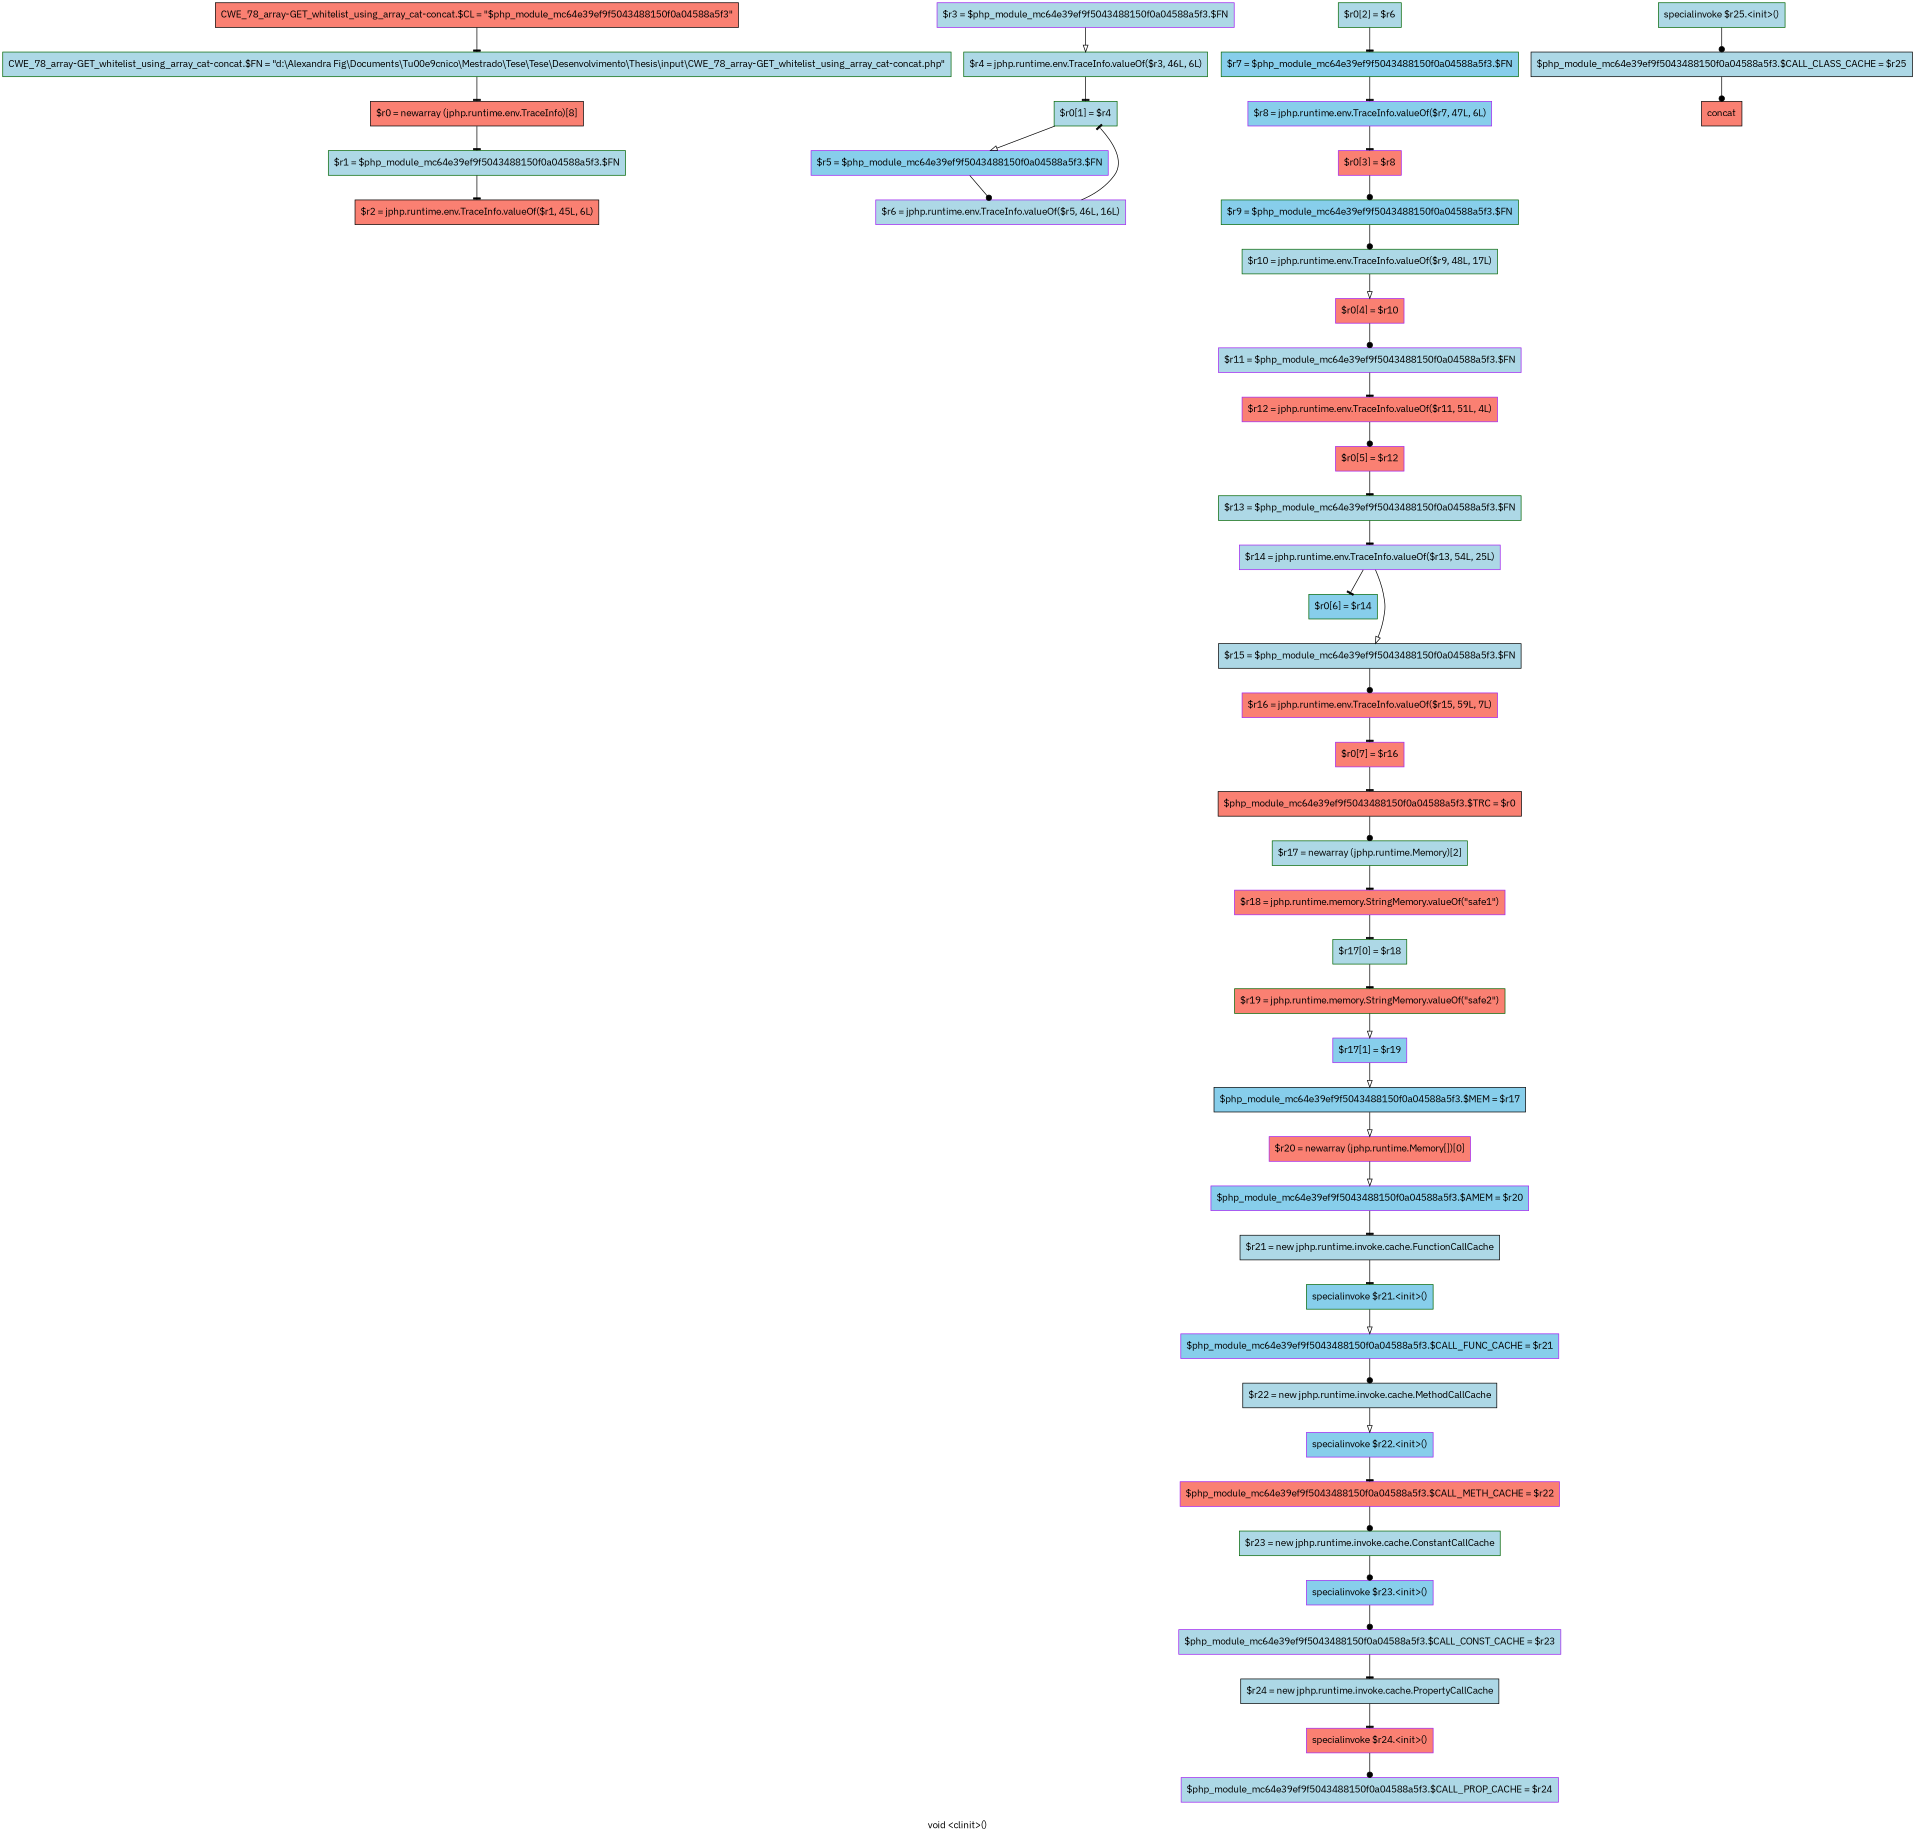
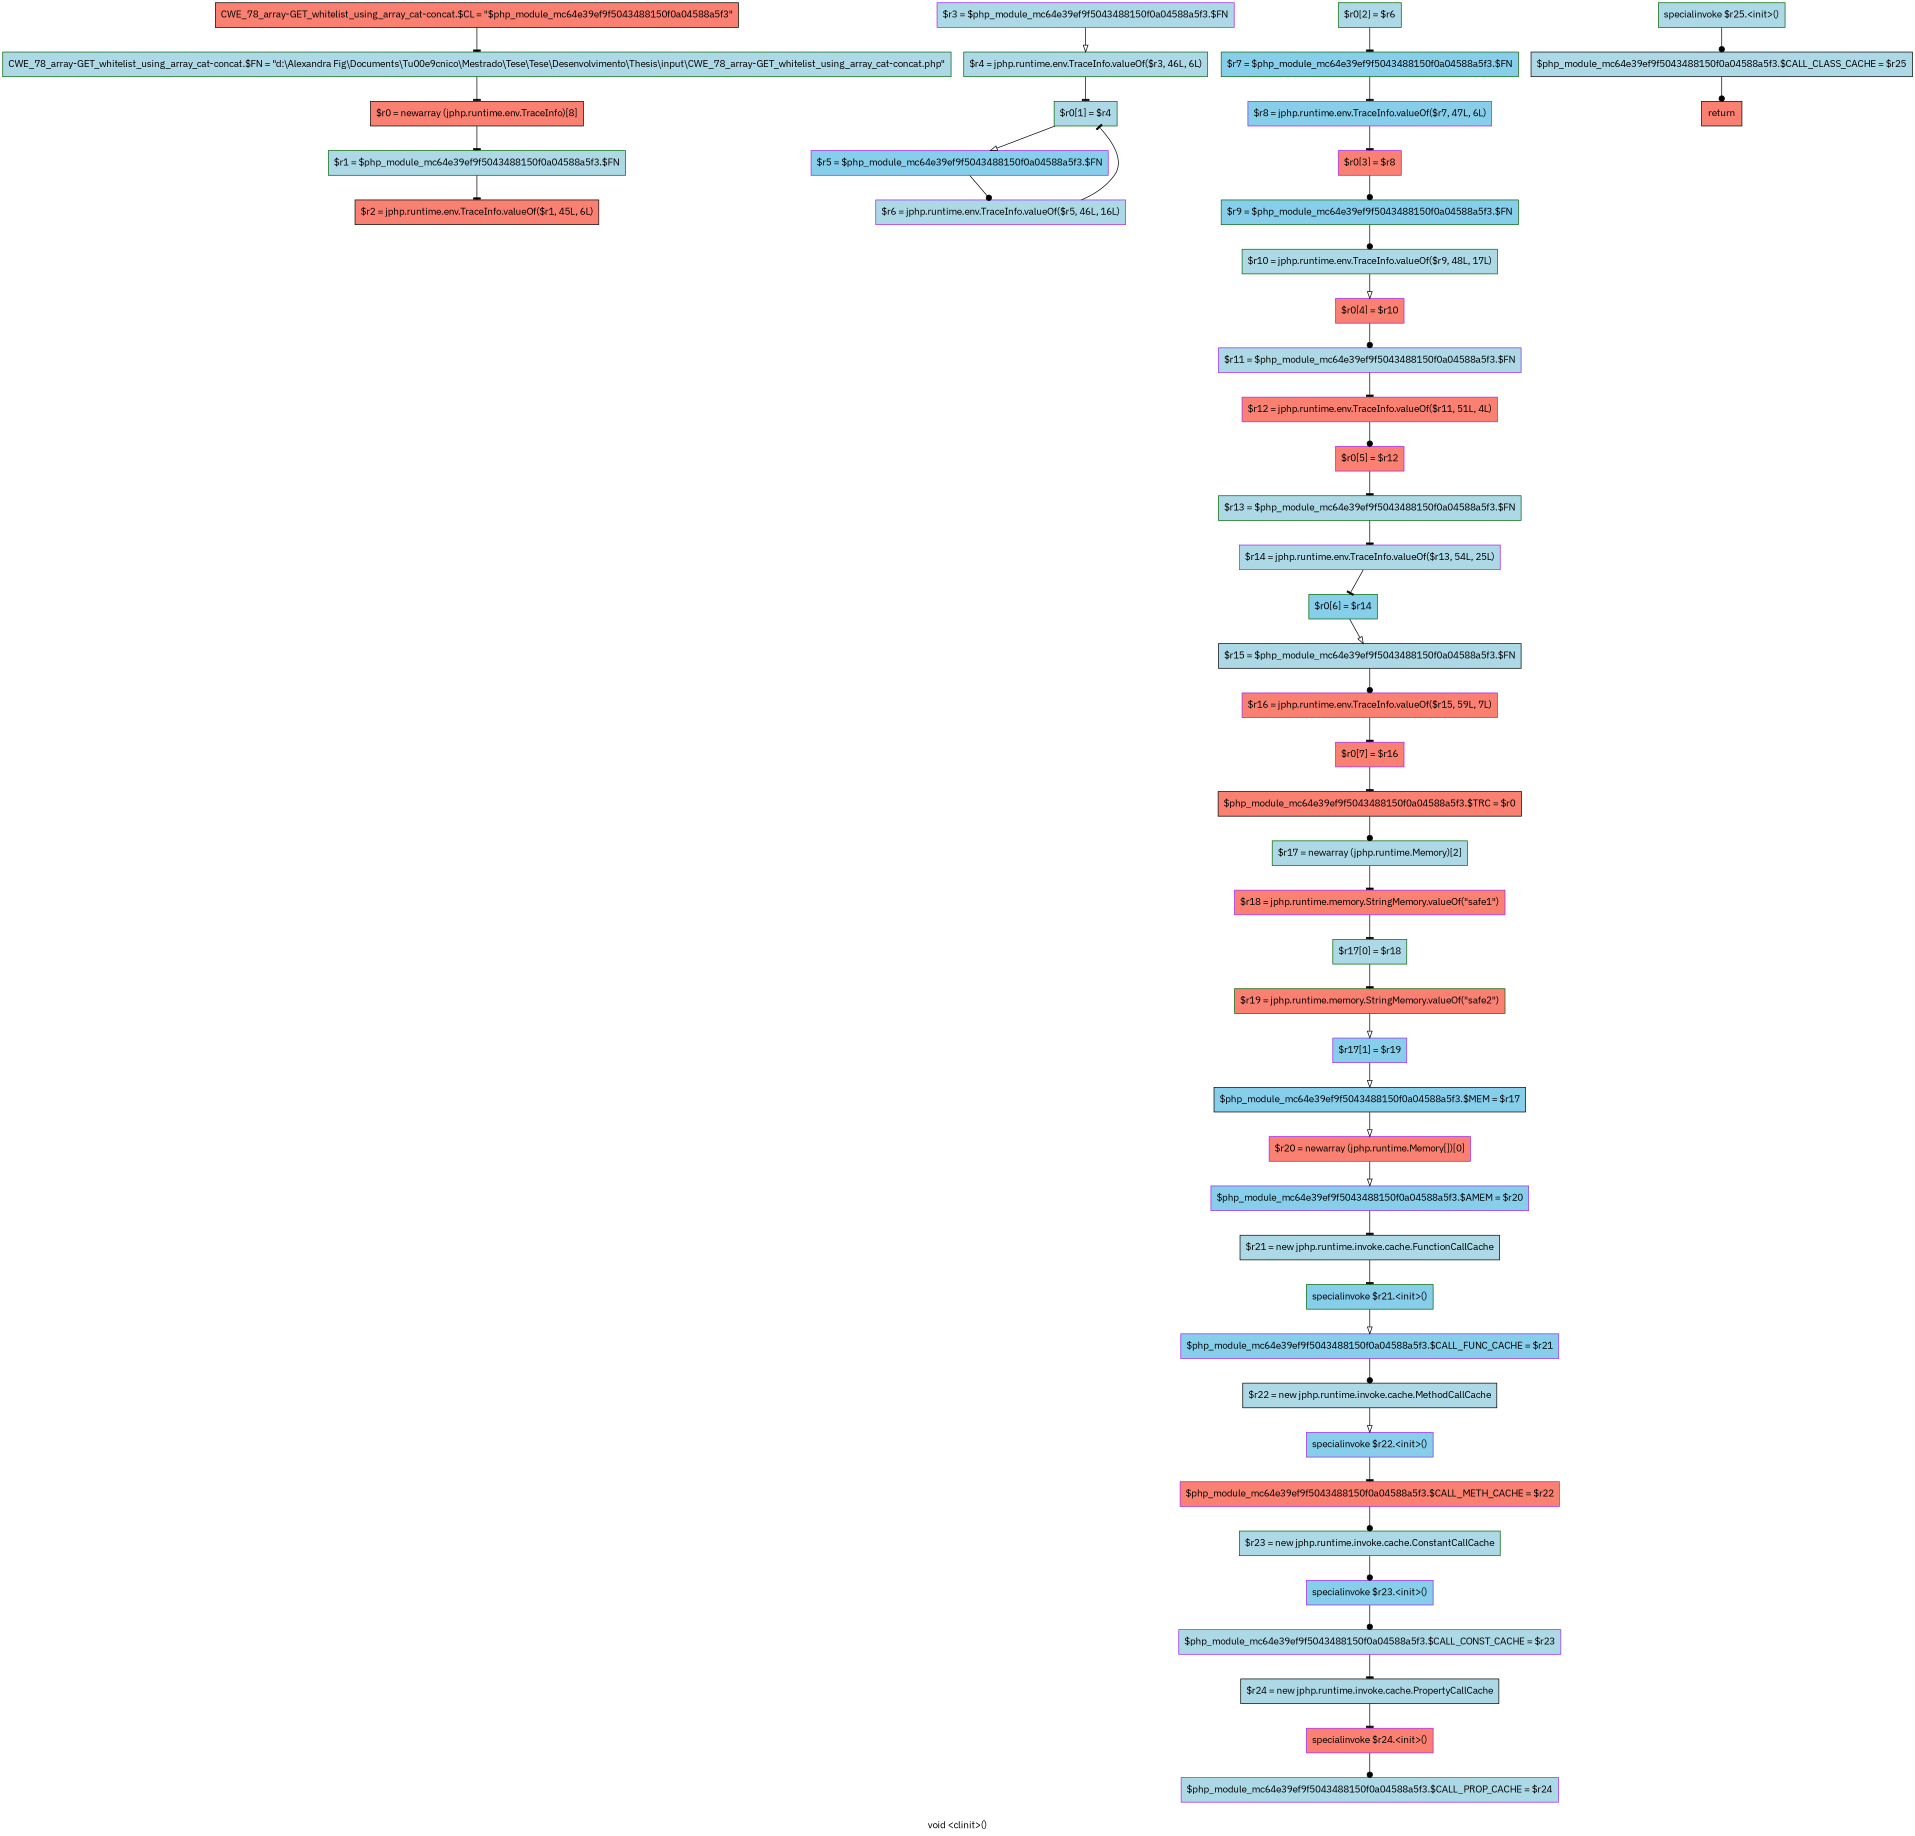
node "concat": label "concat" -> "return"
edge "$r14 = jphp.runtime.env.TraceInfo.valueOf($r13, 54L, 25L)" -> "$r15 = $php_module_mc64e39ef9f5043488150f0a04588a5f3.$FN": now "$r0[6] = $r14" -> "$r15 = $php_module_mc64e39ef9f5043488150f0a04588a5f3.$FN"
